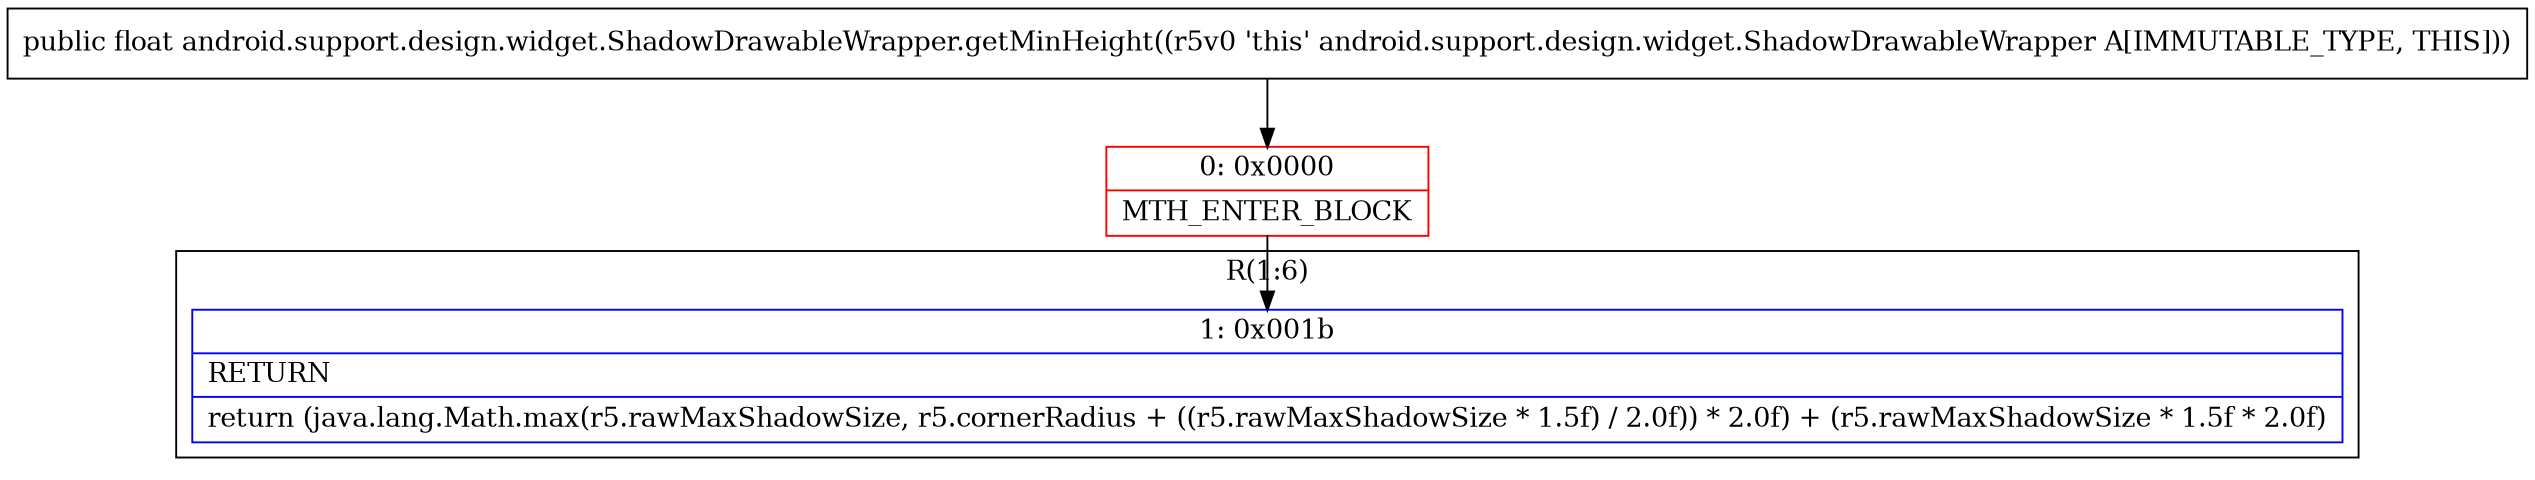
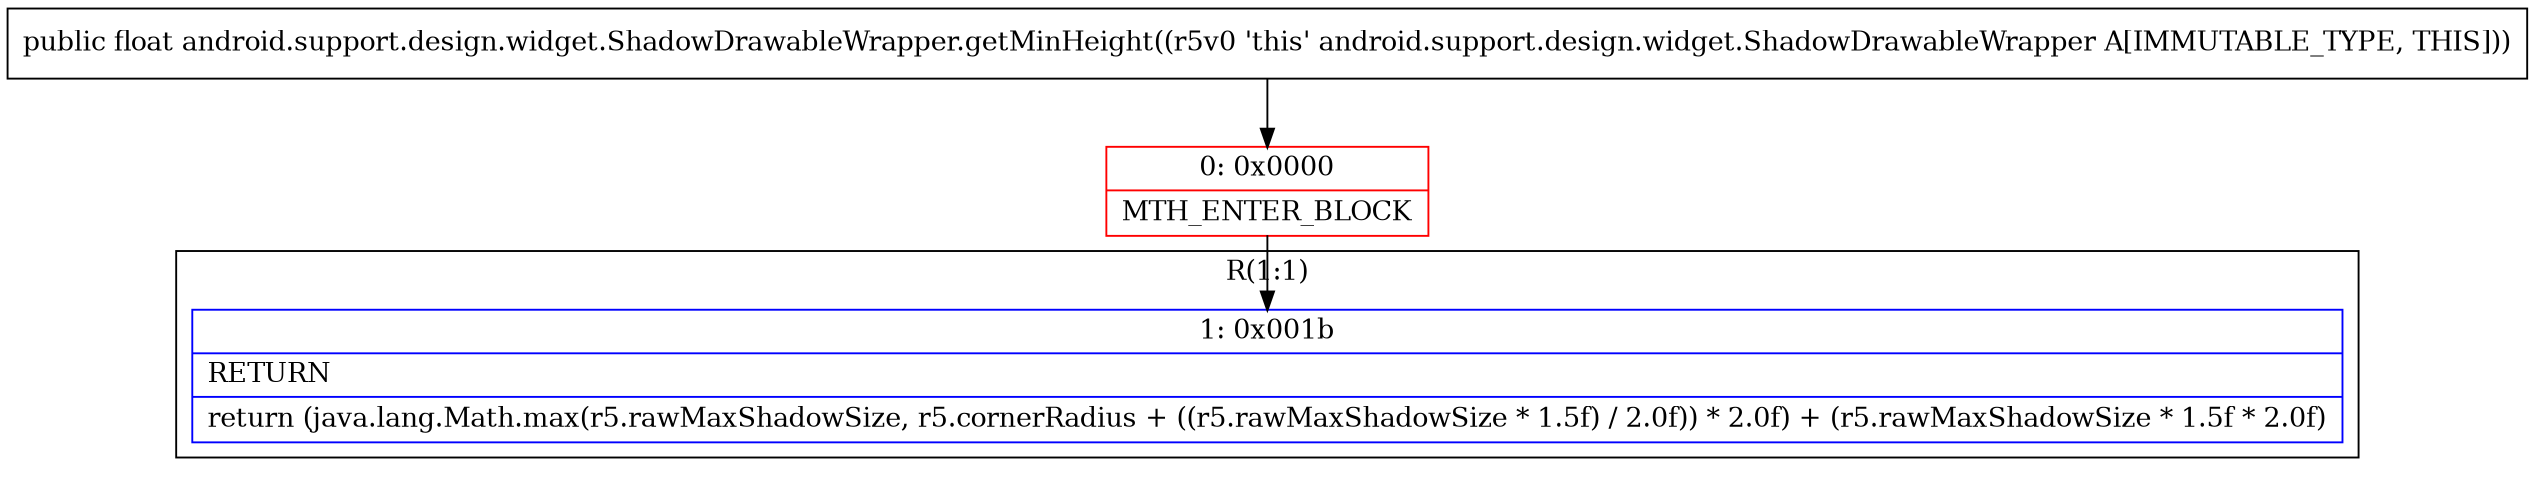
cluster "R(1:6)": label "R(1:6)" -> "R(1:1)"
